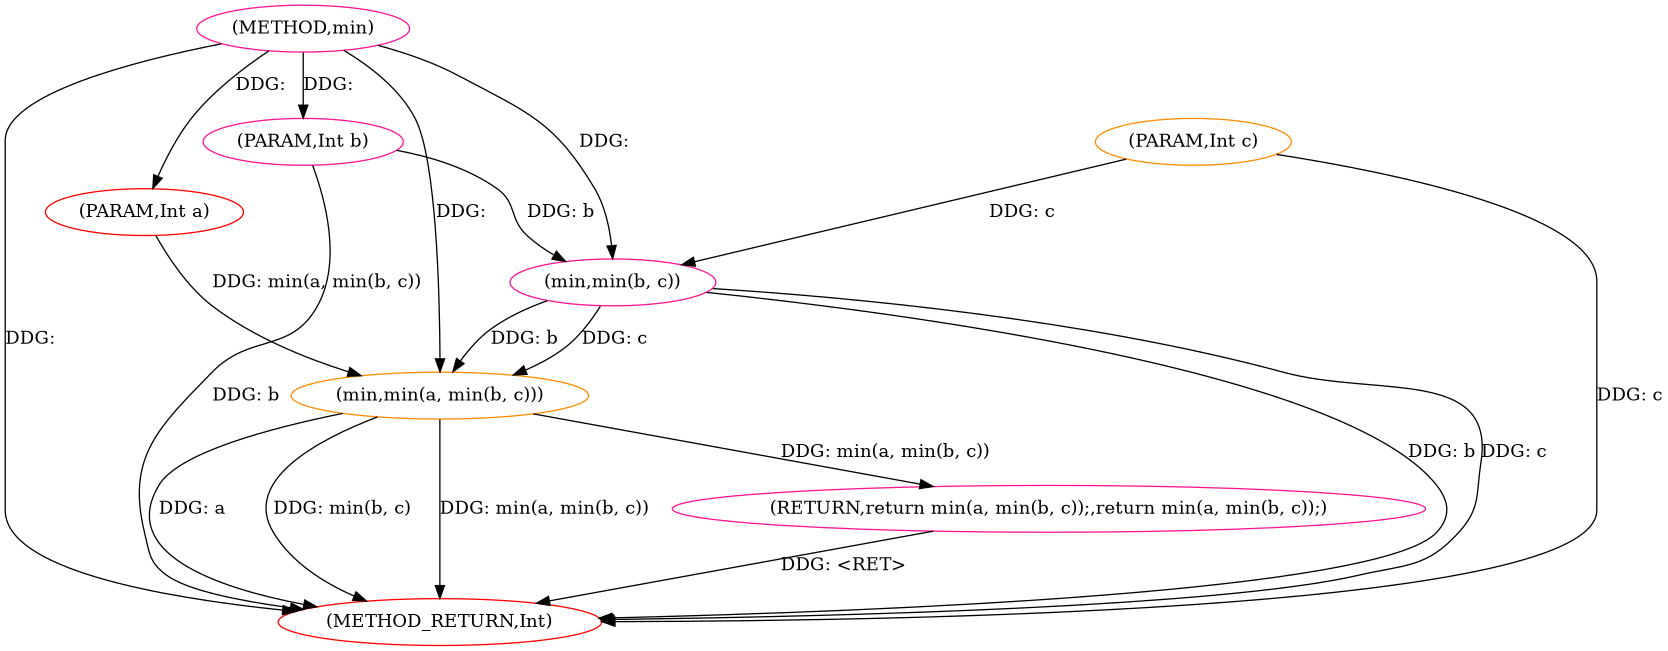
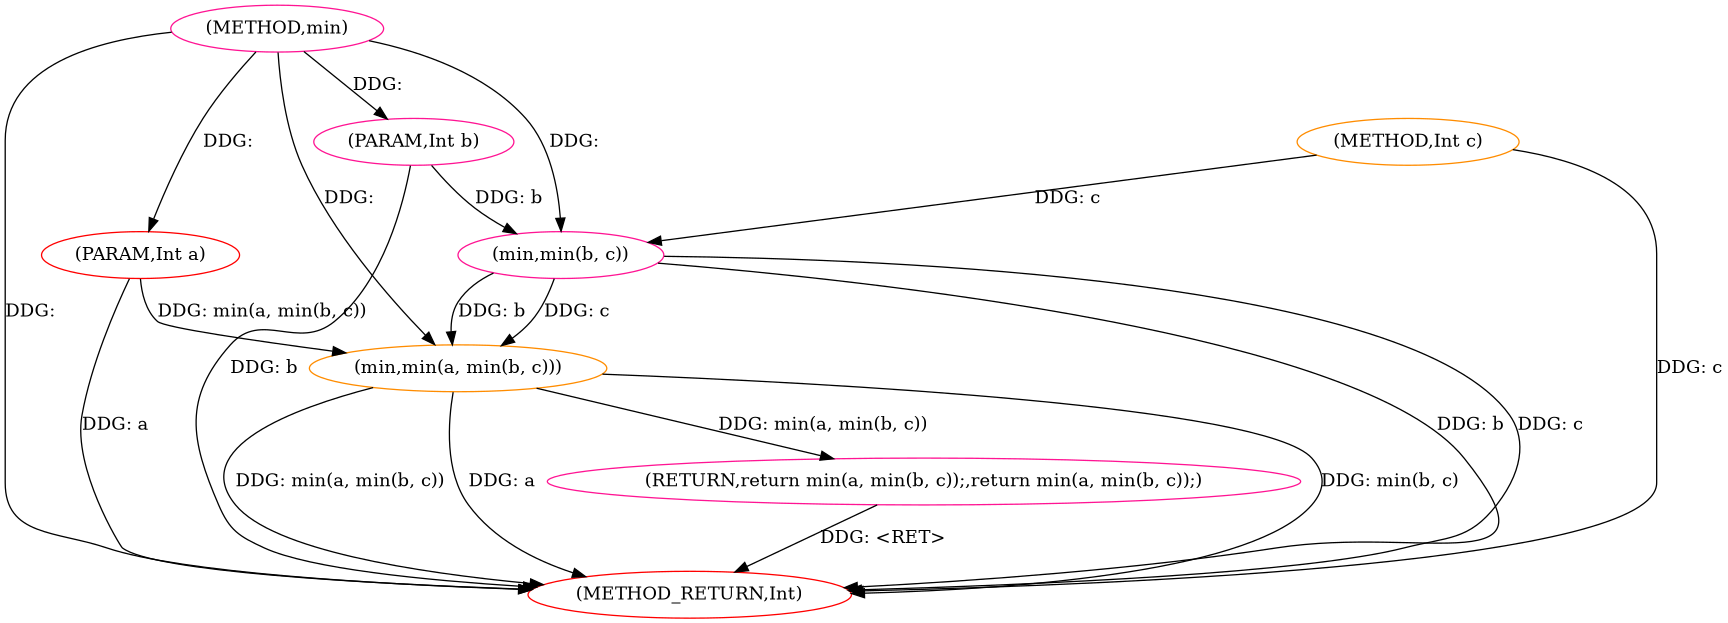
node "(PARAM,Int c)": label "(PARAM,Int c)" -> "(METHOD,Int c)"
edge "(PARAM,Int a)" -> "(METHOD_RETURN,Int)": added, label "DDG: a"
